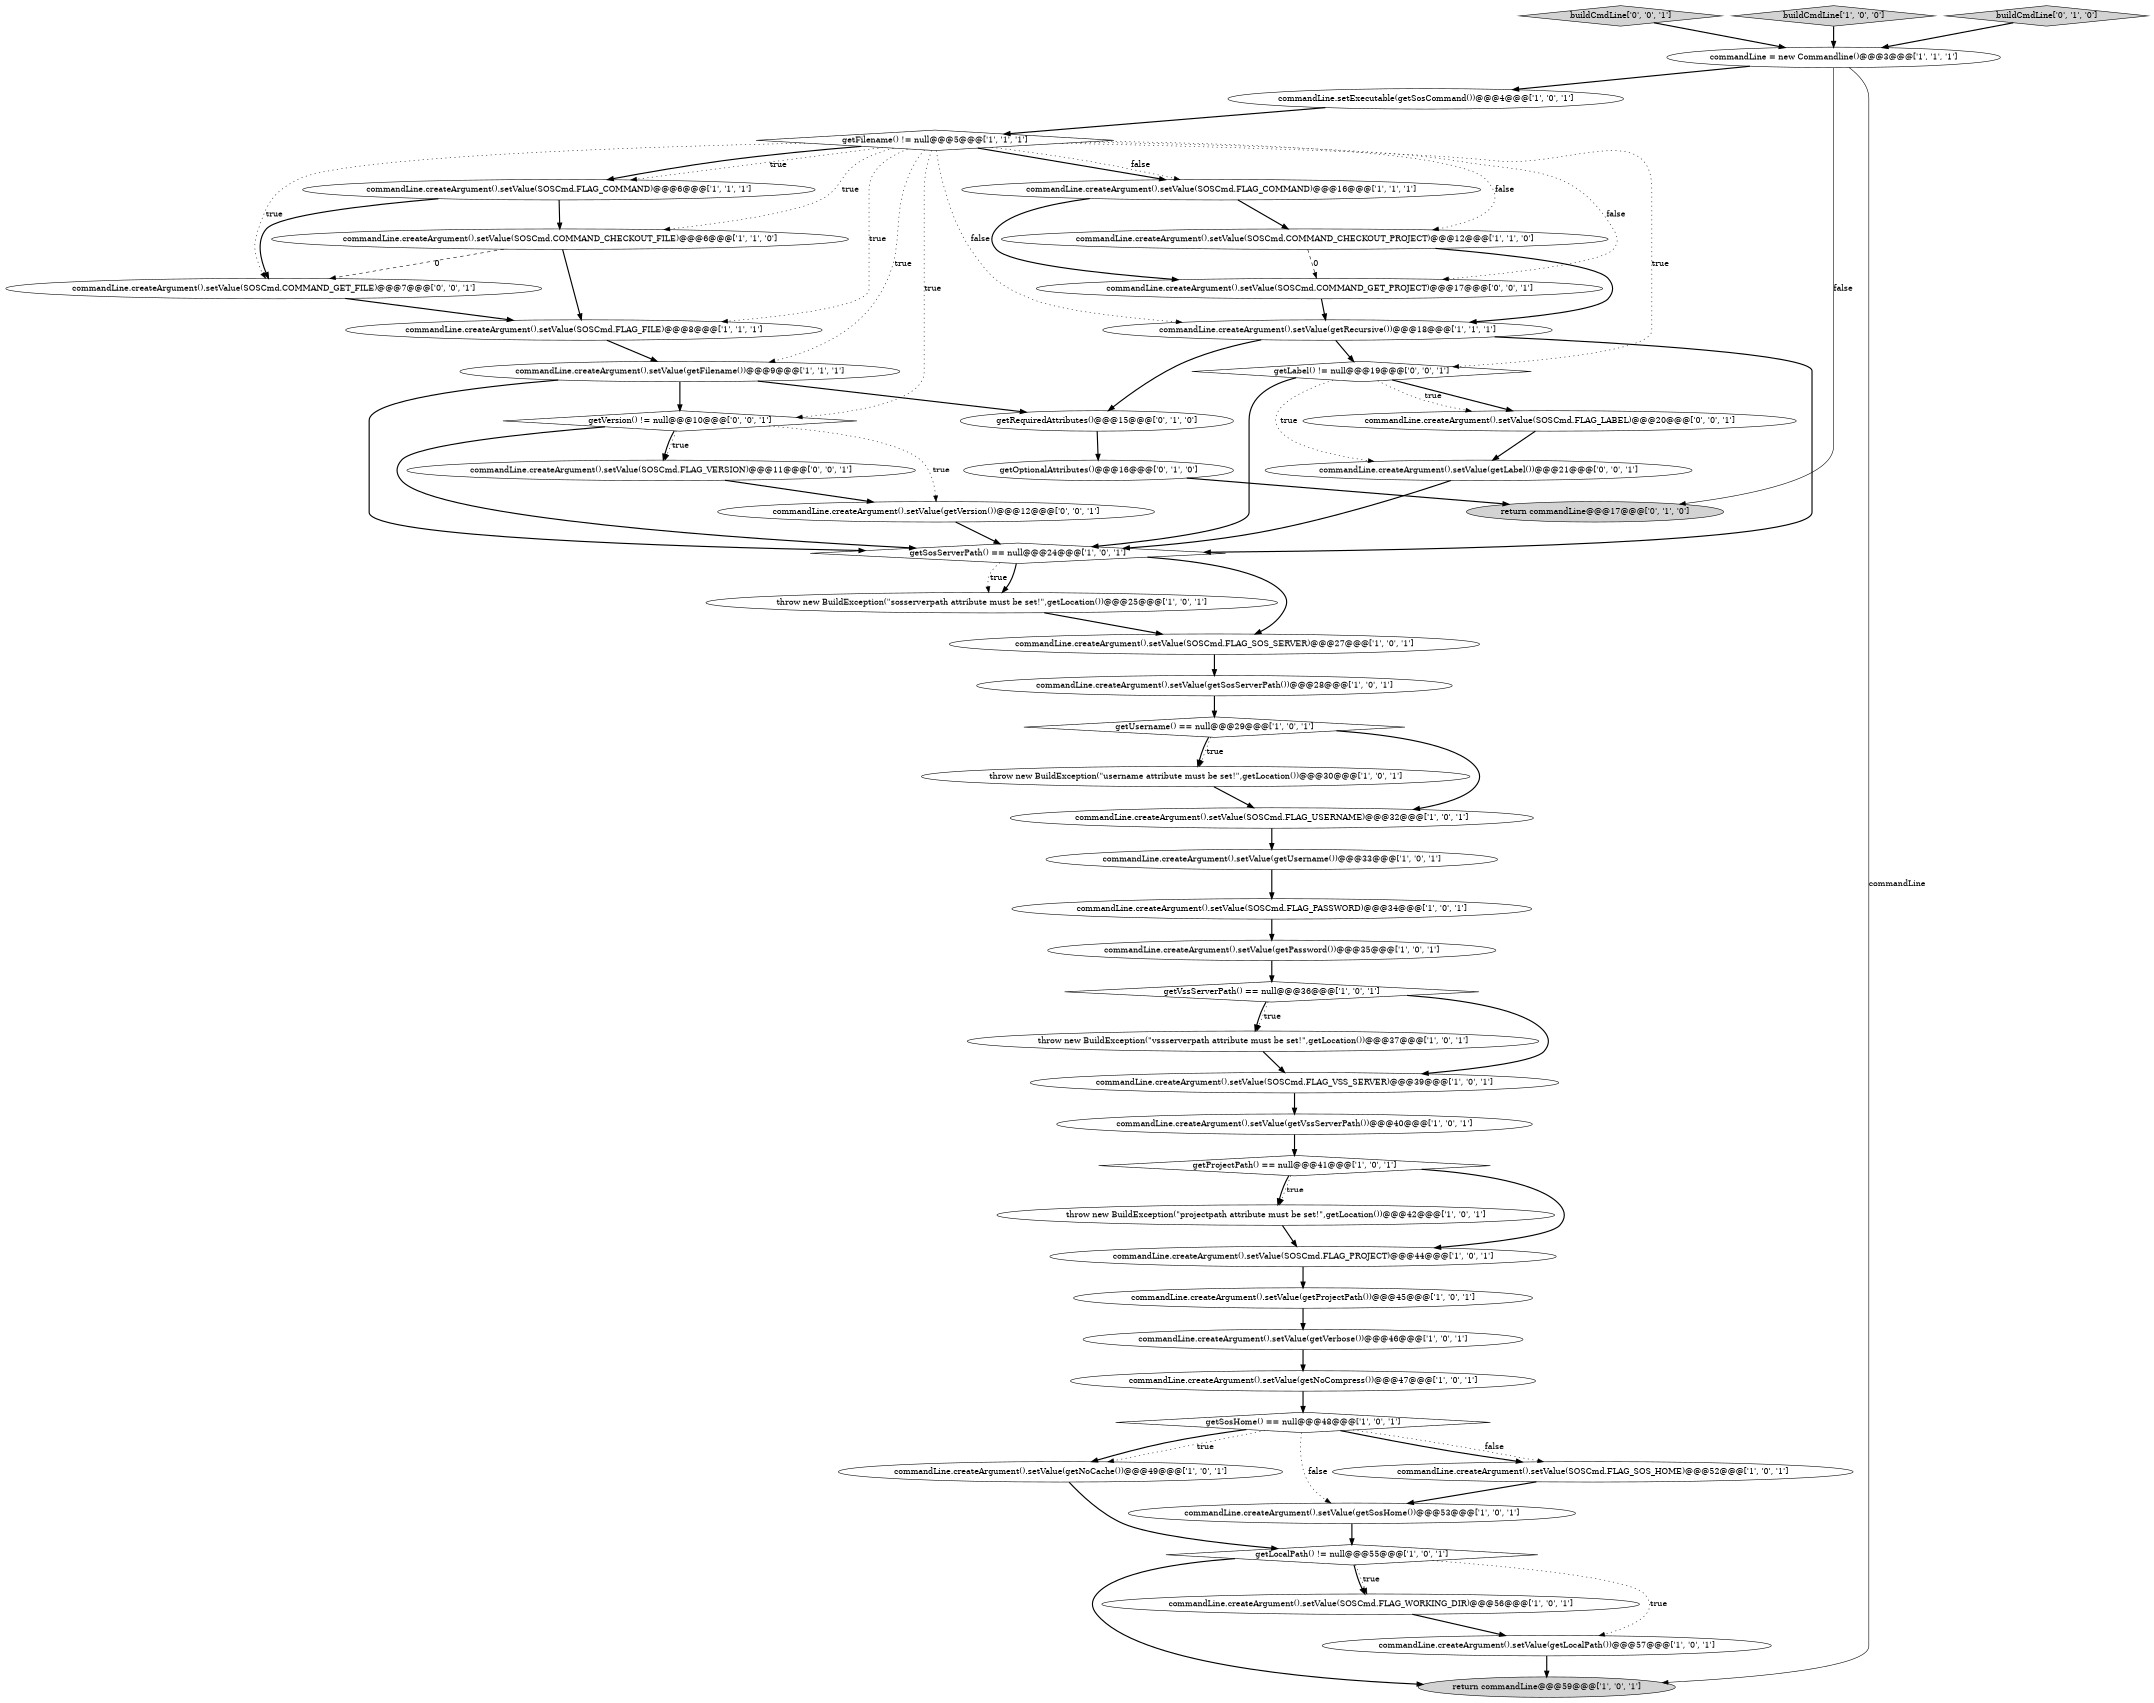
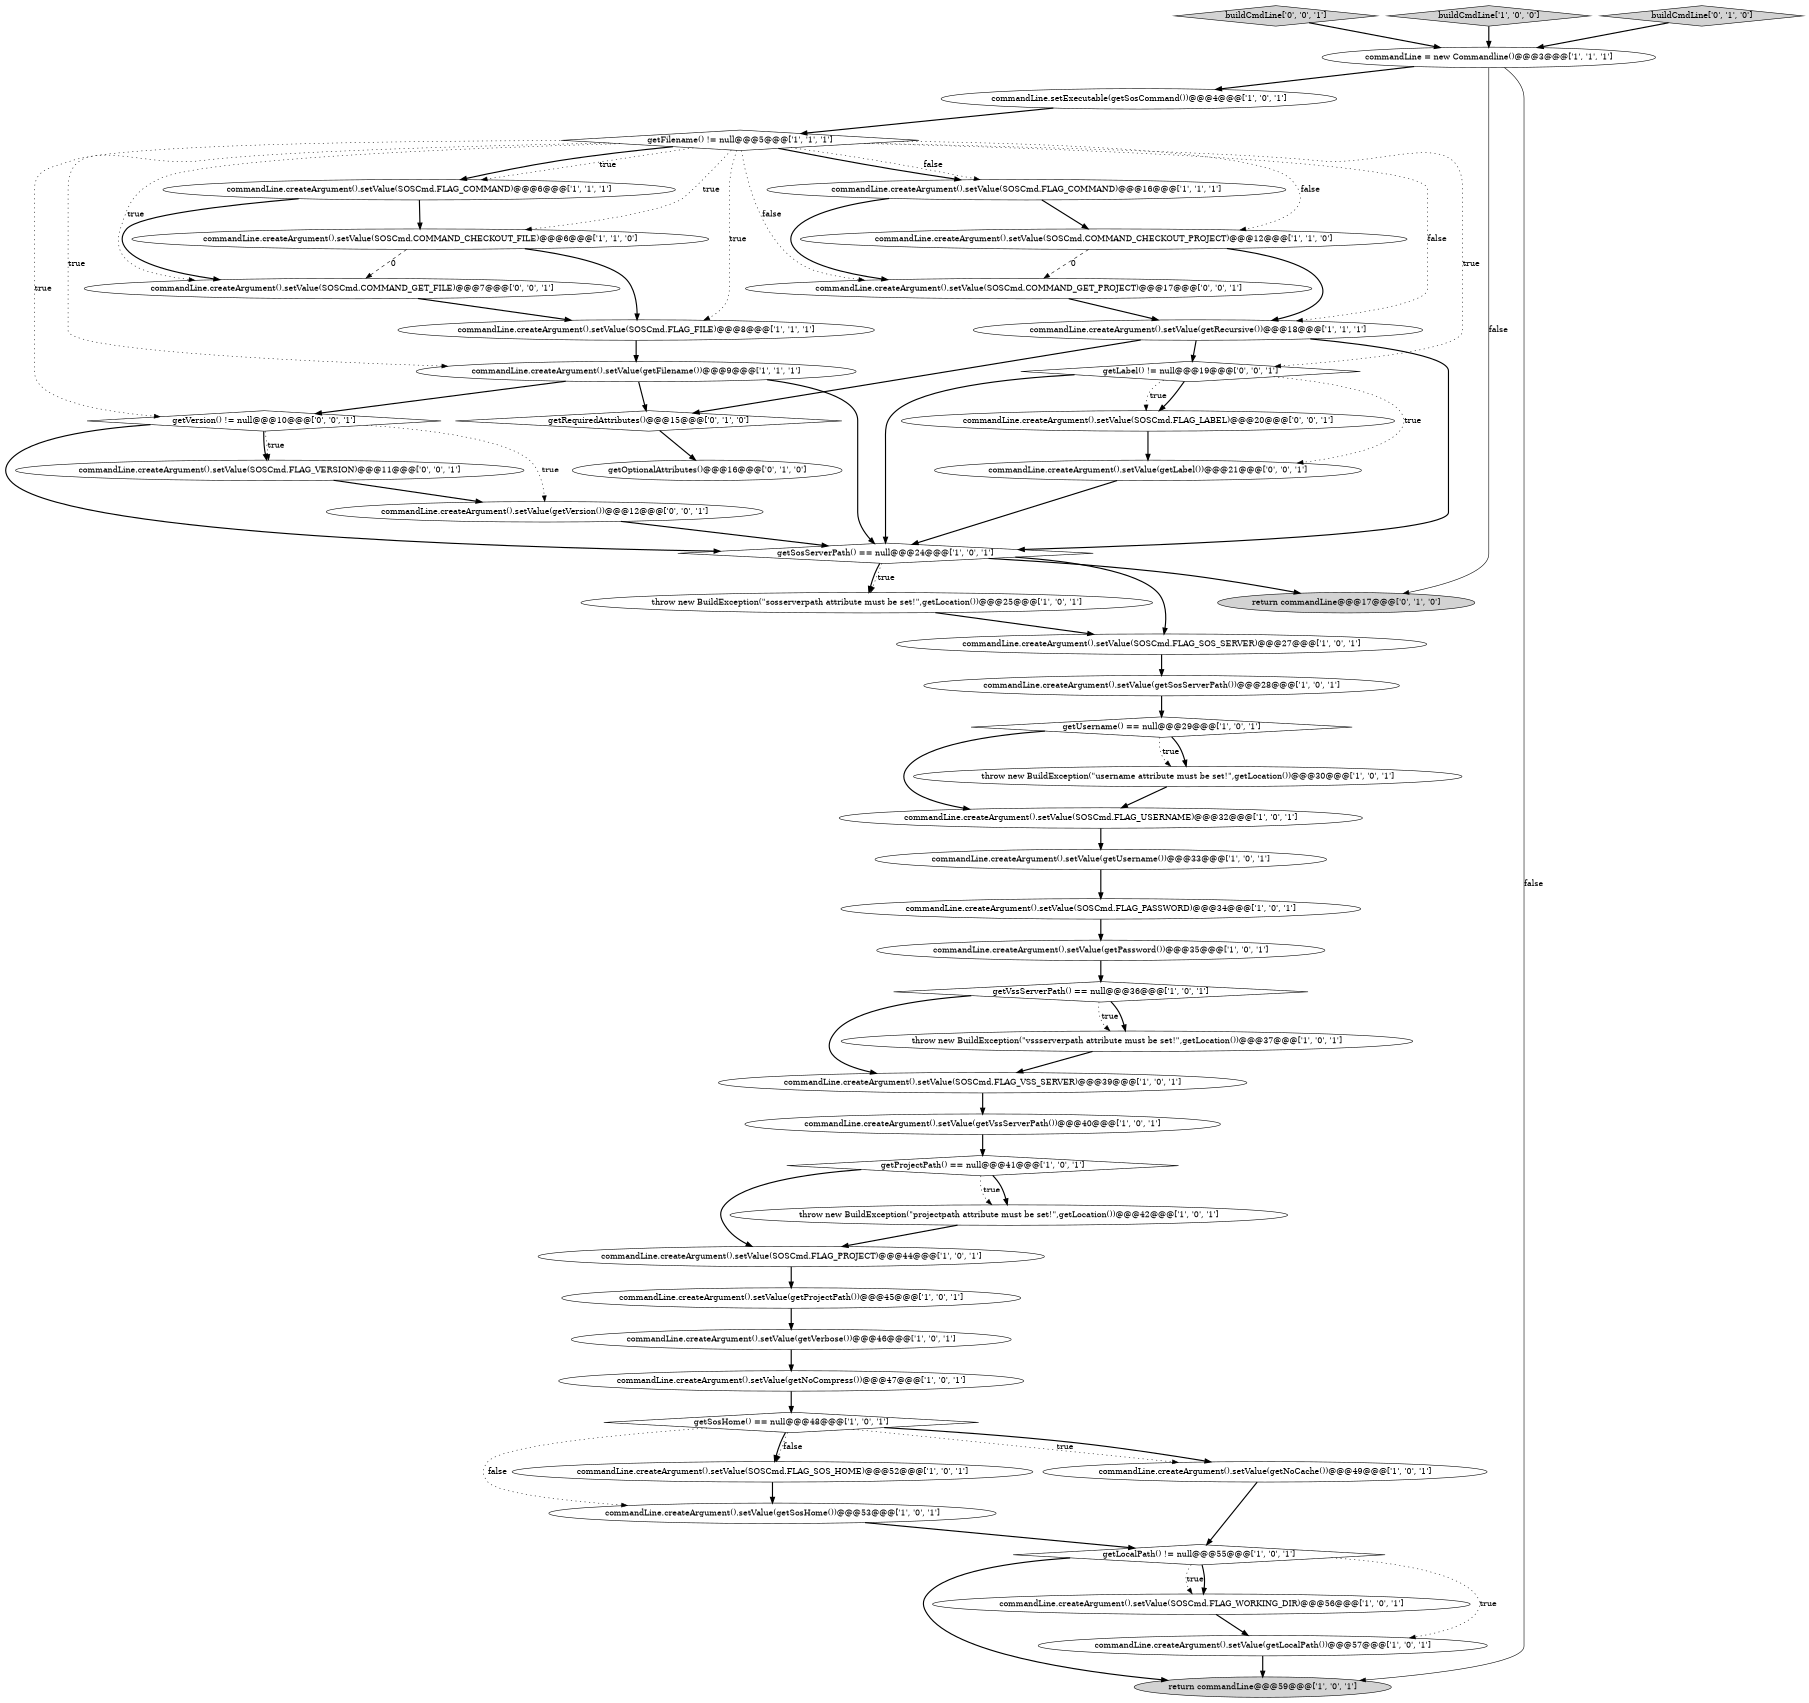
node "getRequiredAttributes()@@@15@@@['0', '1', '0']": shape ellipse -> diamond
edge "getOptionalAttributes()@@@16@@@['0', '1', '0']" -> "return commandLine@@@17@@@['0', '1', '0']": now "getSosServerPath() == null@@@24@@@['1', '0', '1']" -> "return commandLine@@@17@@@['0', '1', '0']"
edge "commandLine = new Commandline()@@@3@@@['1', '1', '1']" -> "return commandLine@@@59@@@['1', '0', '1']": label "commandLine" -> "false"
